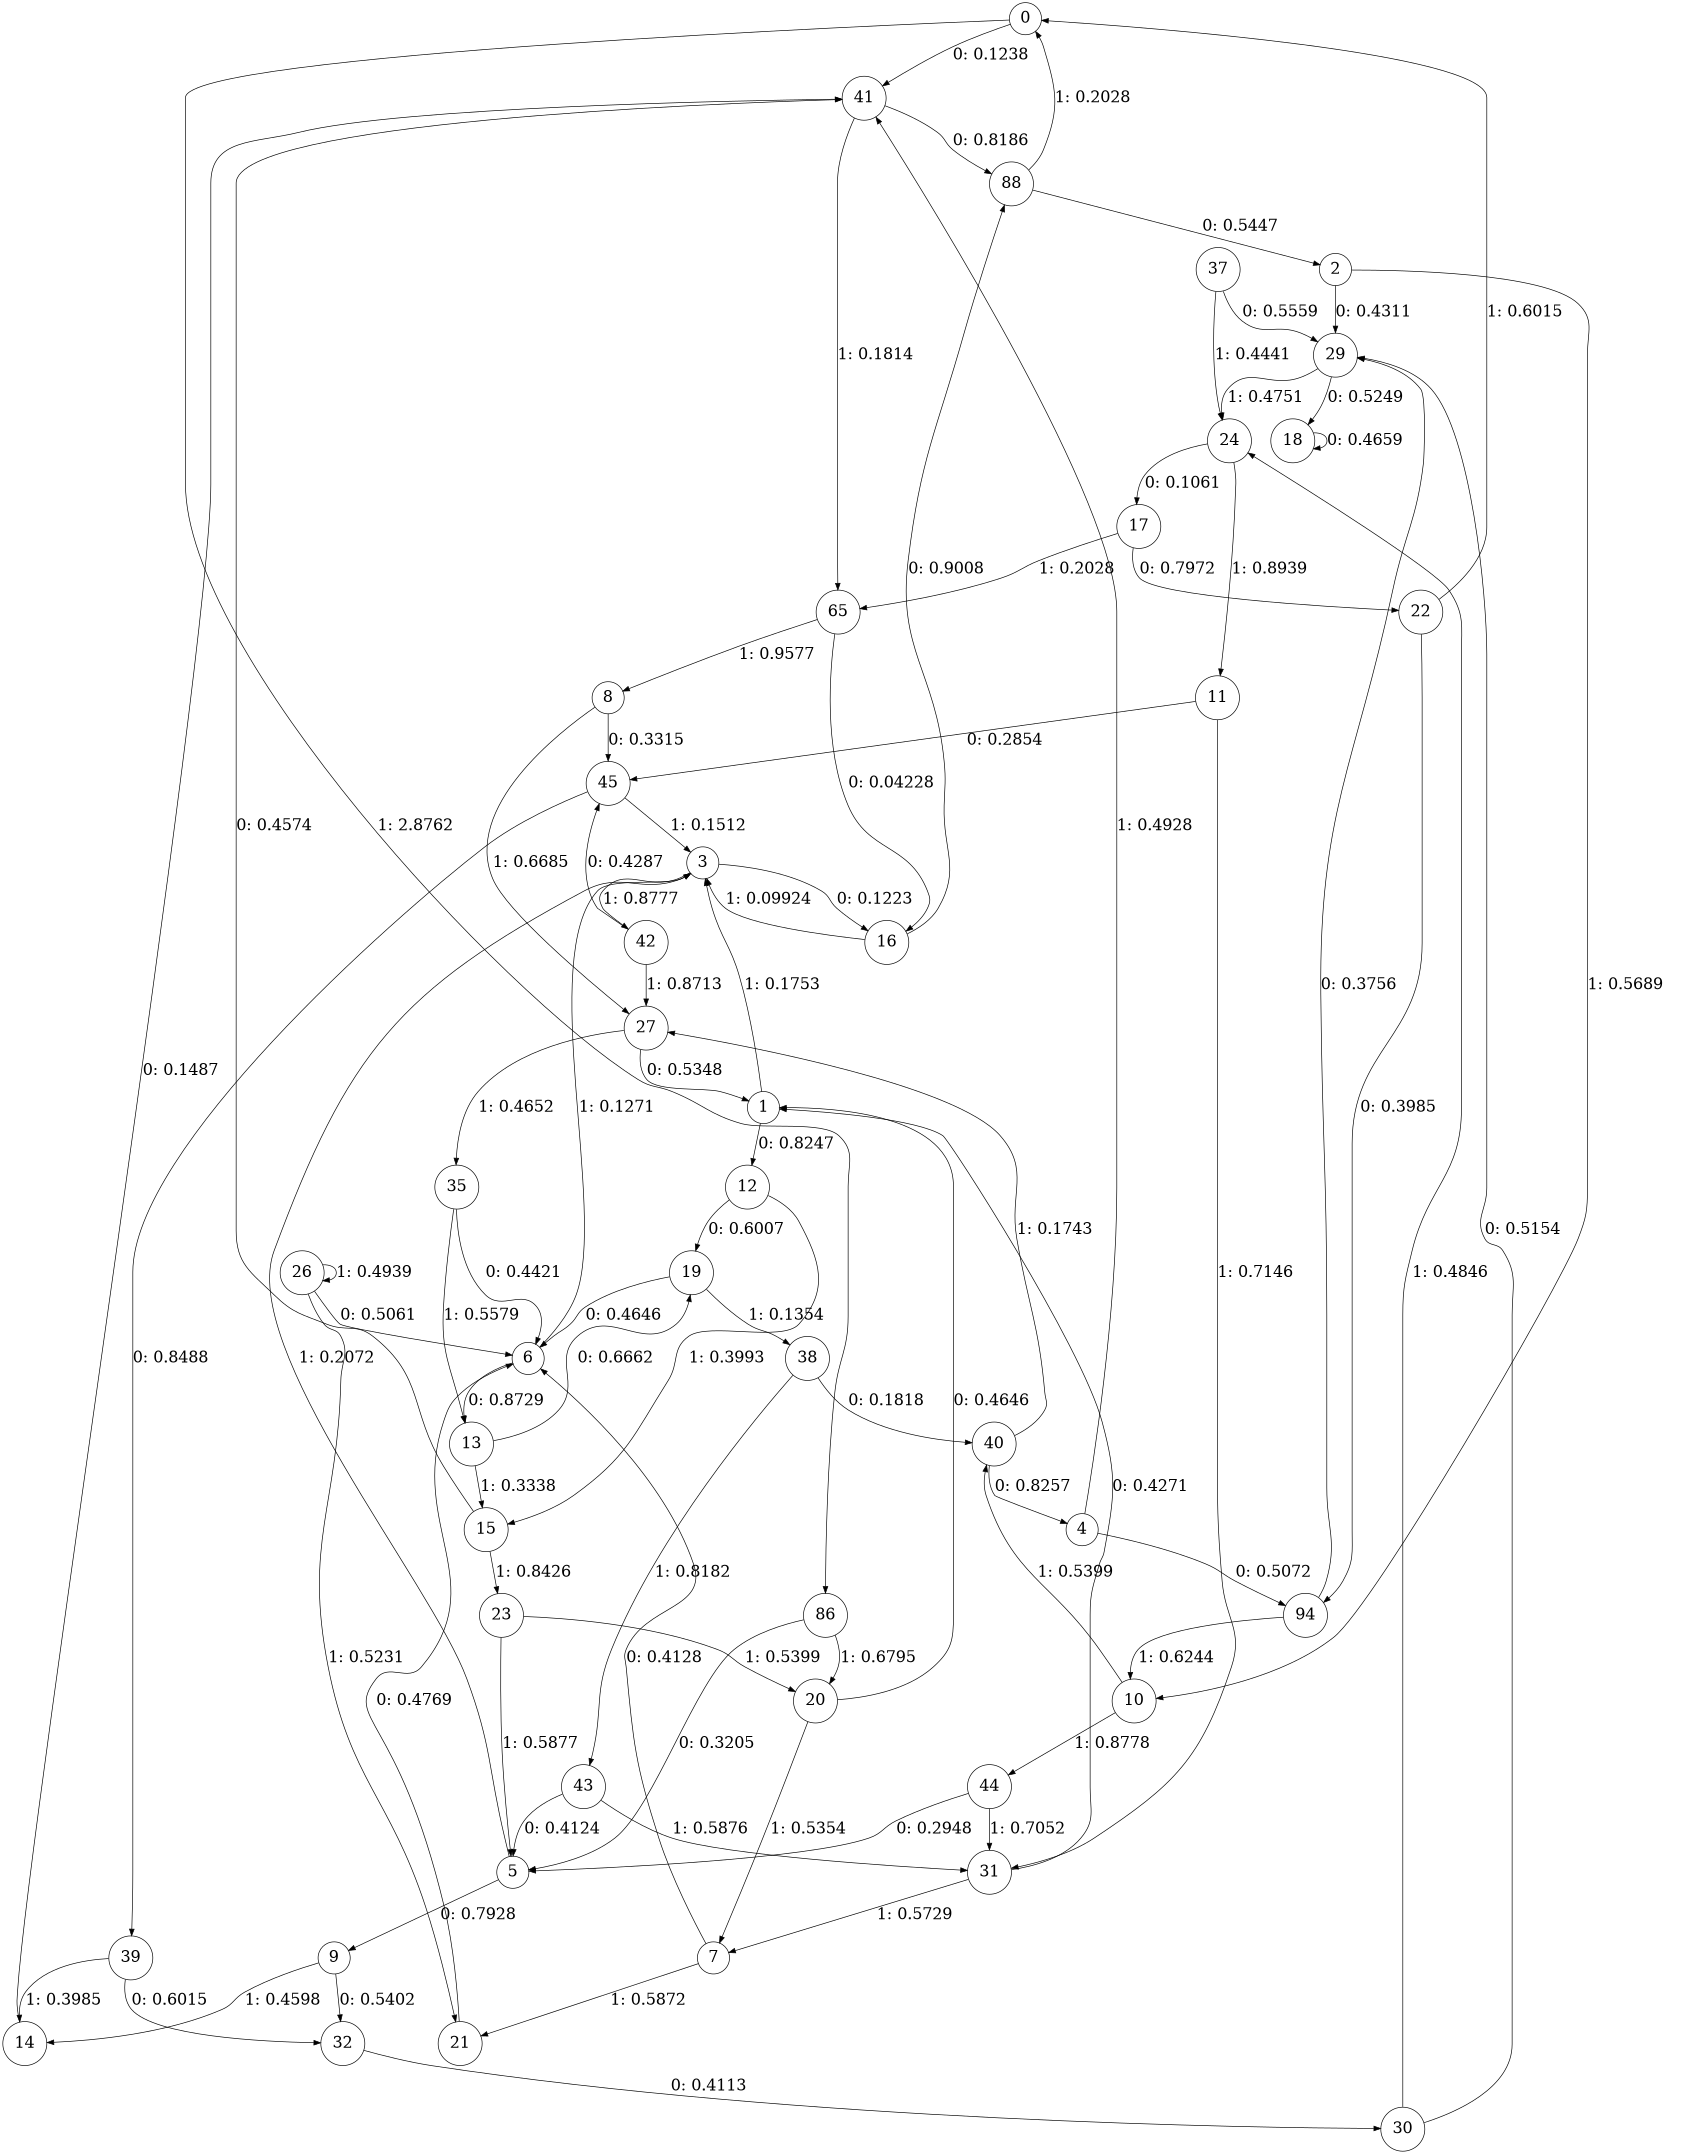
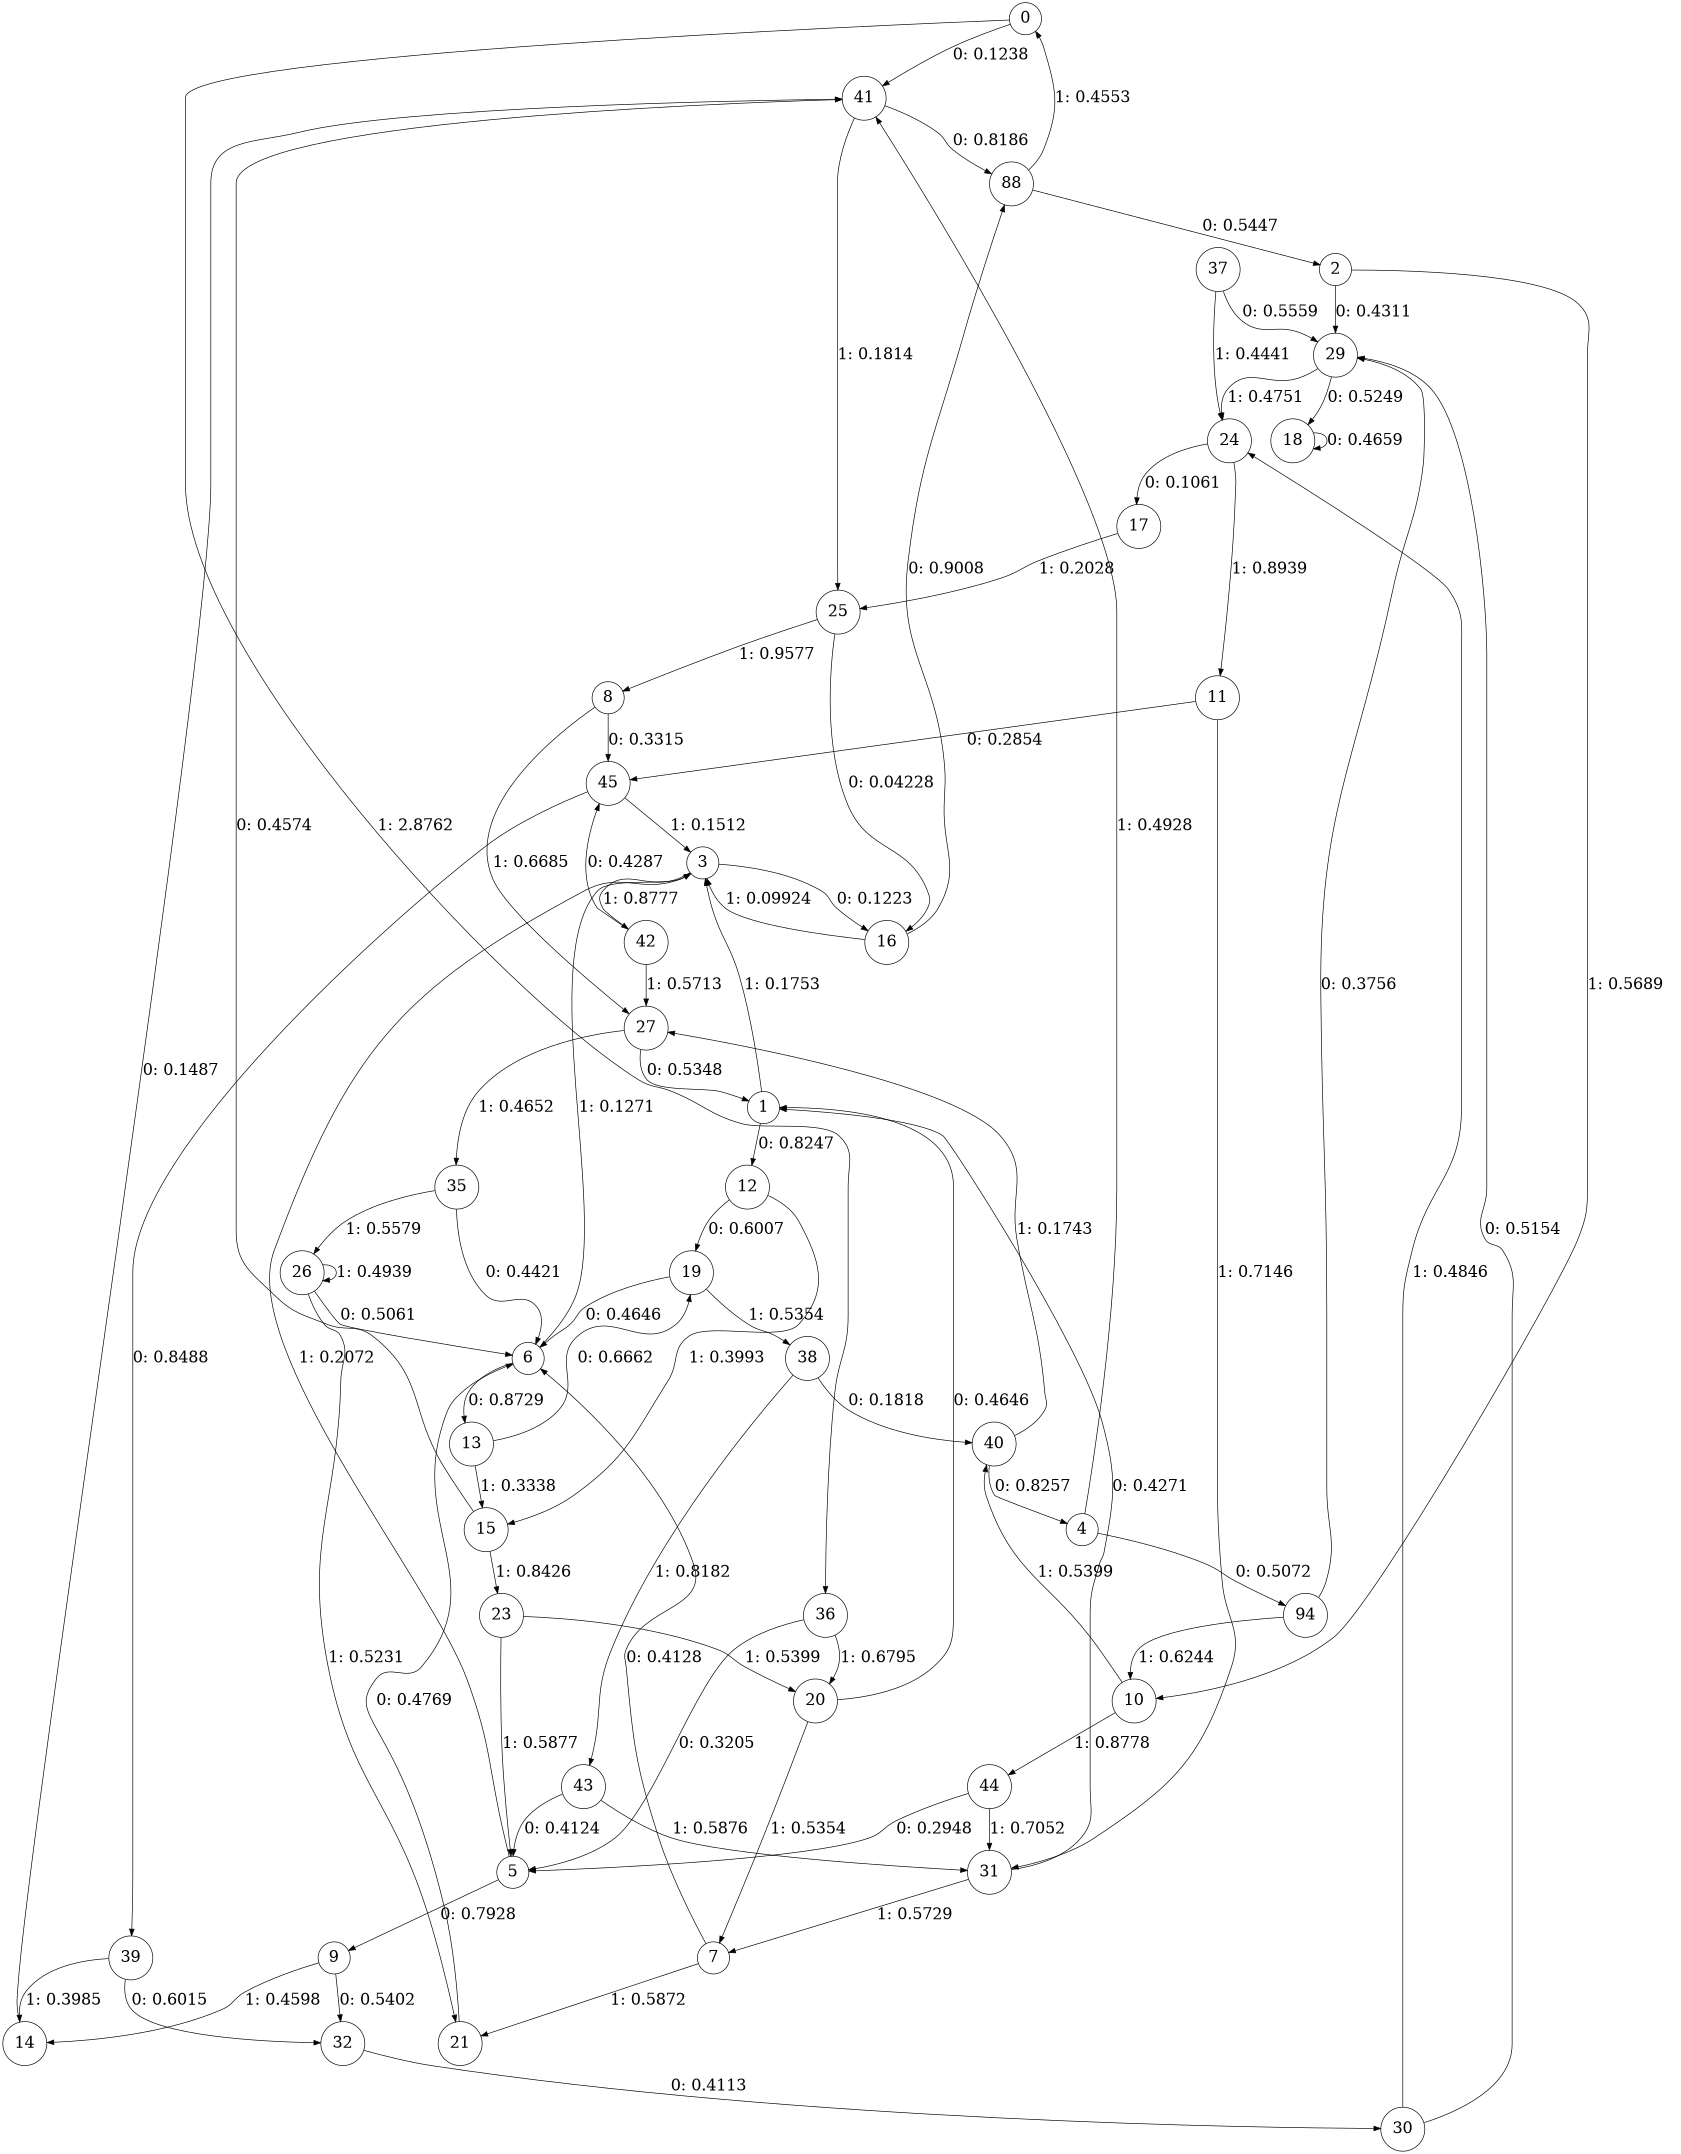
edge "88" -> "0": label "1: 0.2028   " -> "1: 0.4553   "
node "65": label "65" -> "25"
node "22": removed
edge "42" -> "27": label "1: 0.8713   " -> "1: 0.5713   "
edge "35" -> "13": now "35" -> "26"
edge "19" -> "38": label "1: 0.1354   " -> "1: 0.5354   "
node "86": label "86" -> "36"
